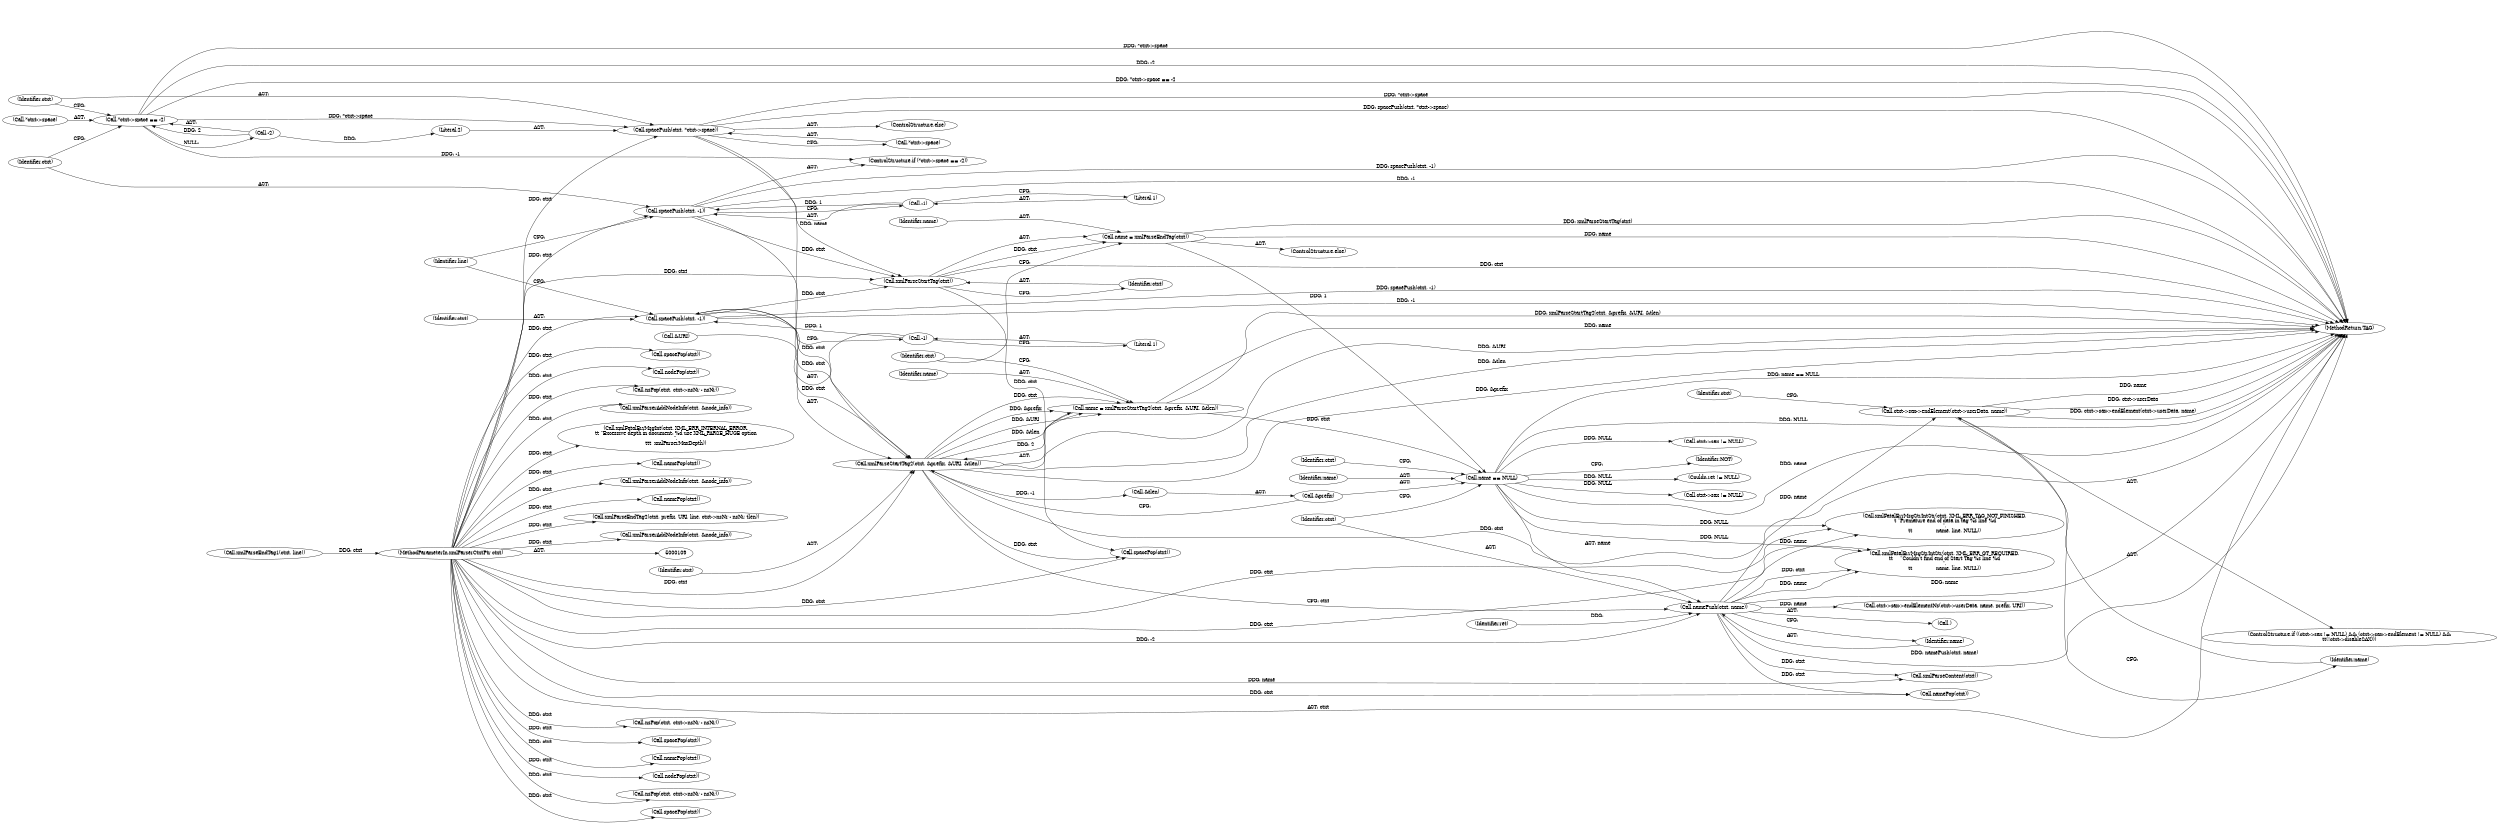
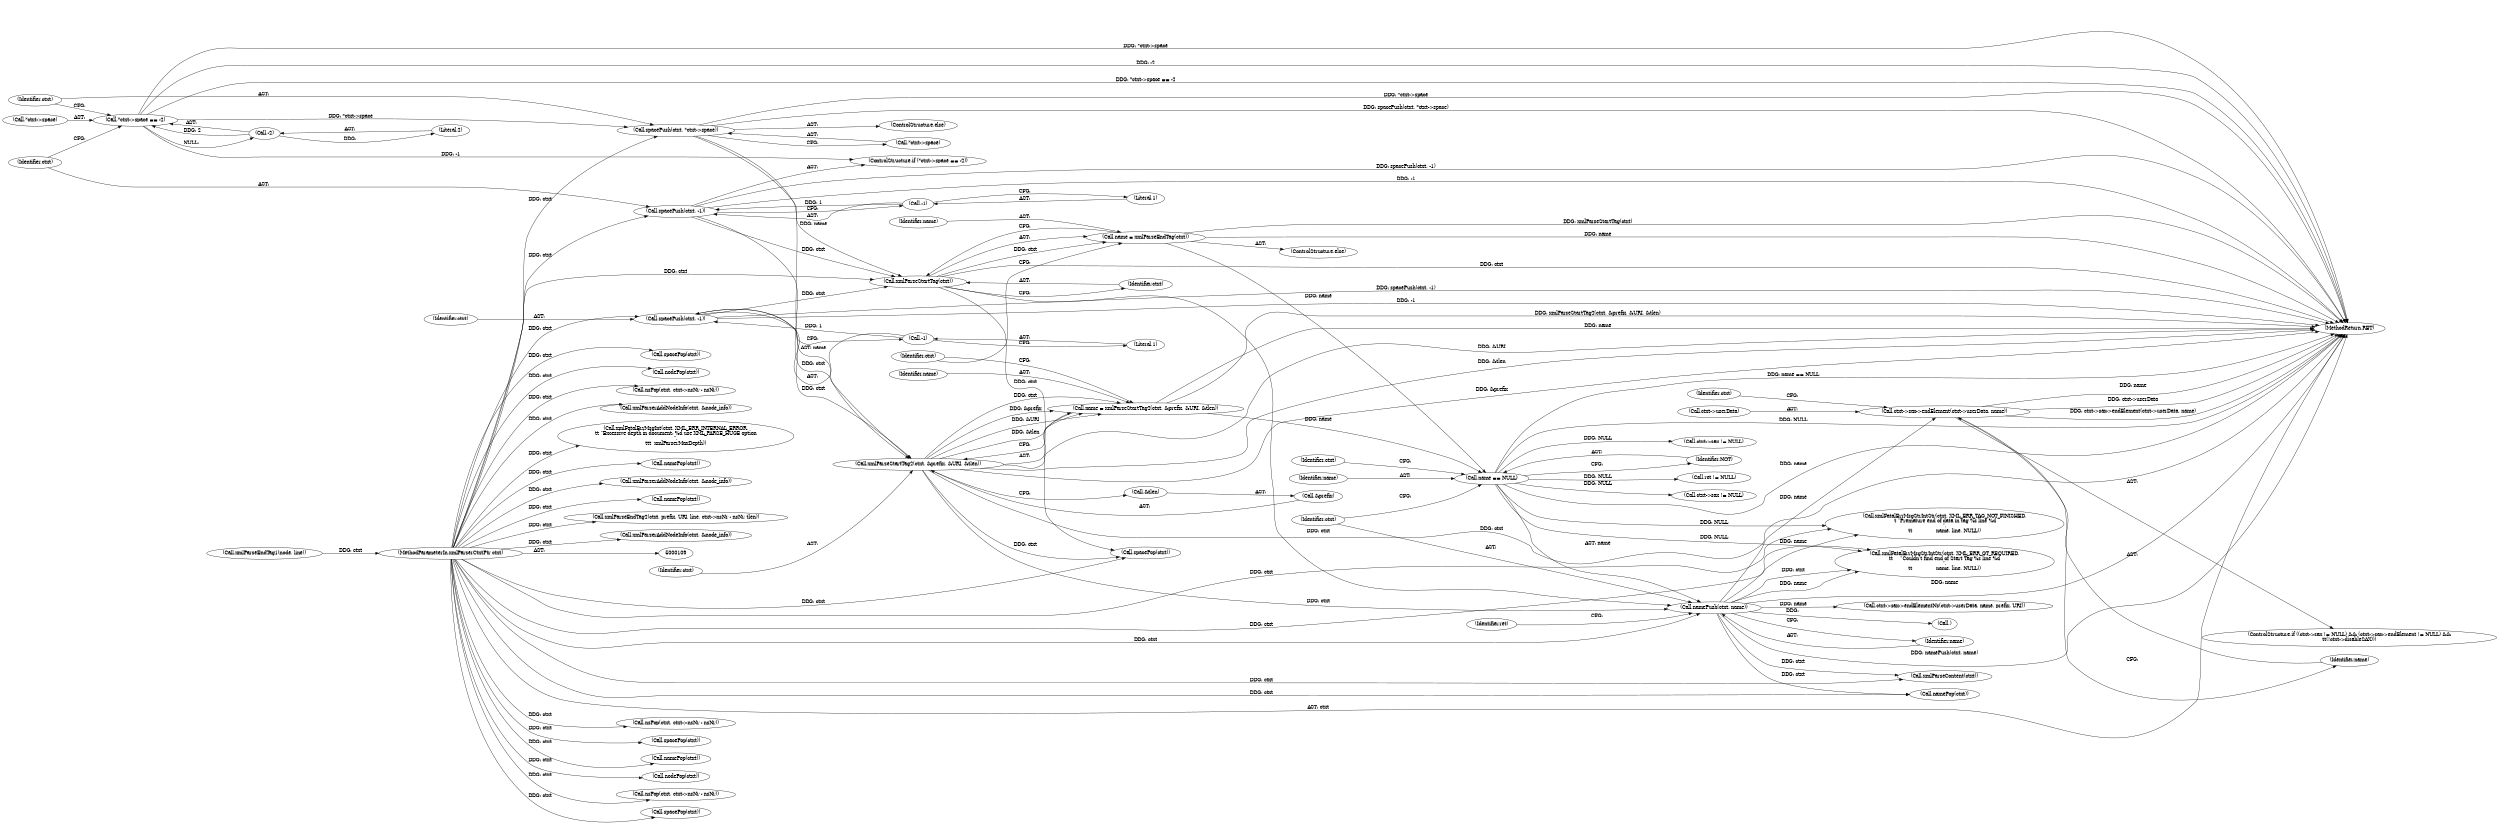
edge "(Literal,2)" -> "(Call,spacePush(ctxt, *ctxt->space))": now "(Literal,2)" -> "(Call,-2)"
edge "(Call,name = xmlParseEndTag(ctxt))" -> "(Call,xmlParseStartTag(ctxt))": added, label "CFG:"
node "(Identifier,line)": removed
edge "(Call,name = xmlParseEndTag(ctxt))" -> "(Call,name == NULL)": label "DDG: 1" -> "DDG: name"
node "(MethodReturn,TAG)": label "(MethodReturn,TAG)" -> "(MethodReturn,RET)"
node "(Call,&URI)": removed
edge "(Call,spacePush(ctxt, *ctxt->space))" -> "(Call,xmlParseStartTag2(ctxt, &prefix, &URI, &tlen))": label "DDG: ctxt" -> "AST: name"
node "(Call,ctxt->userData)": added
edge "(Call,name = xmlParseStartTag2(ctxt, &prefix, &URI, &tlen))" -> "(Call,name == NULL)": label "DDG: ctxt" -> "DDG: name"
edge "(Call,name = xmlParseStartTag2(ctxt, &prefix, &URI, &tlen))" -> "(Call,xmlParseStartTag2(ctxt, &prefix, &URI, &tlen))": label "DDG: 2" -> "CFG: "
node "(Couldn,ret != NULL)": label "(Couldn,ret != NULL)" -> "(Call,ret != NULL)"
edge "(Call,xmlParseStartTag(ctxt))" -> "(Call,namePush(ctxt, name))": added, label "DDG: ctxt"
edge "(Call,&prefix)" -> "(Call,name == NULL)": now "(Identifier,NOT)" -> "(Call,name == NULL)"
edge "(Call,xmlParseStartTag2(ctxt, &prefix, &URI, &tlen))" -> "(Call,&tlen)": label "DDG: -1" -> "CFG: "
edge "(Call,&prefix)" -> "(Call,xmlParseStartTag2(ctxt, &prefix, &URI, &tlen))": label "CFG: " -> "AST: "
node "(Call,xmlParseEndTag1(ctxt, line))": label "(Call,xmlParseEndTag1(ctxt, line))" -> "(Call,xmlParseEndTag1(node, line))"
edge "(MethodParameterIn,xmlParserCtxtPtr ctxt)" -> "(Call,xmlParseStartTag2(ctxt, &prefix, &URI, &tlen))": removed, label "DDG: ctxt"
edge "(Call,xmlParseStartTag2(ctxt, &prefix, &URI, &tlen))" -> "(Call,namePush(ctxt, name))": label "CFG: ctxt" -> "DDG: ctxt"
edge "(Call,namePush(ctxt, name))" -> "(Call,)": label "AST: " -> "DDG: "
edge "(Identifier,ret)" -> "(Call,namePush(ctxt, name))": label "DDG: " -> "CFG: "
edge "(MethodParameterIn,xmlParserCtxtPtr ctxt)" -> "(Call,namePush(ctxt, name))": label "DDG: -2" -> "DDG: ctxt"
edge "(MethodParameterIn,xmlParserCtxtPtr ctxt)" -> "(Call,xmlParseContent(ctxt))": label "DDG: name" -> "DDG: ctxt"
